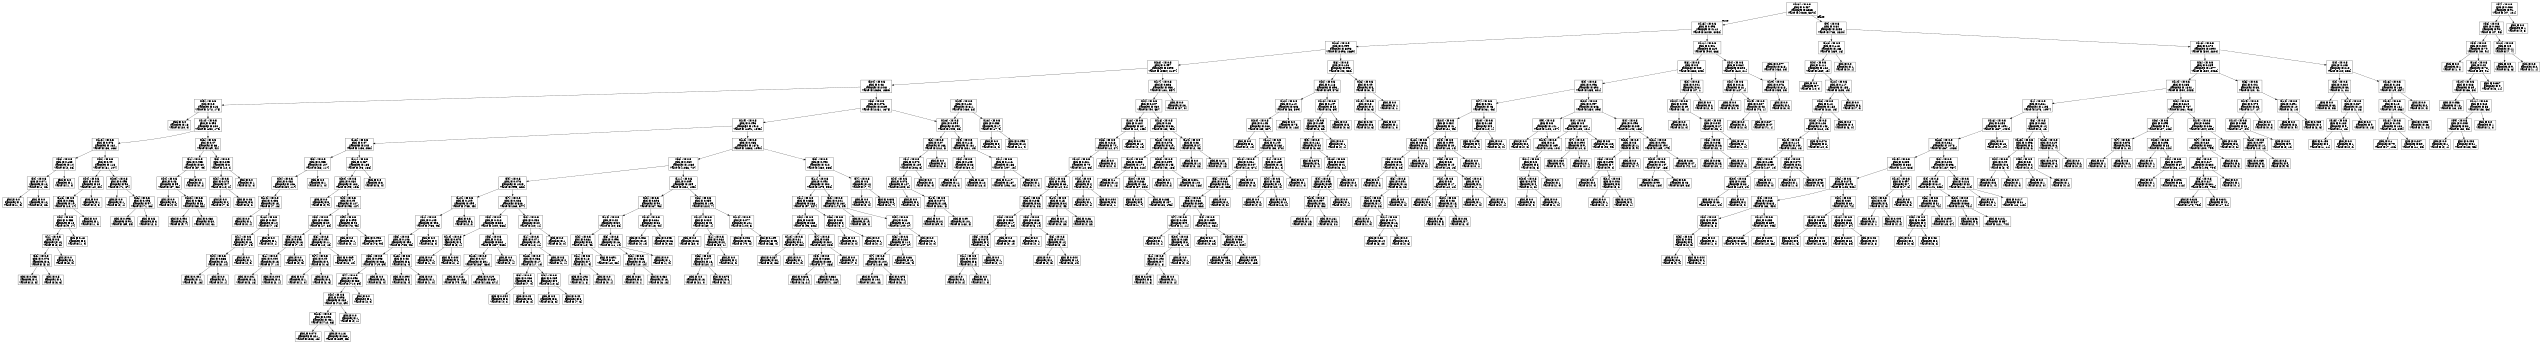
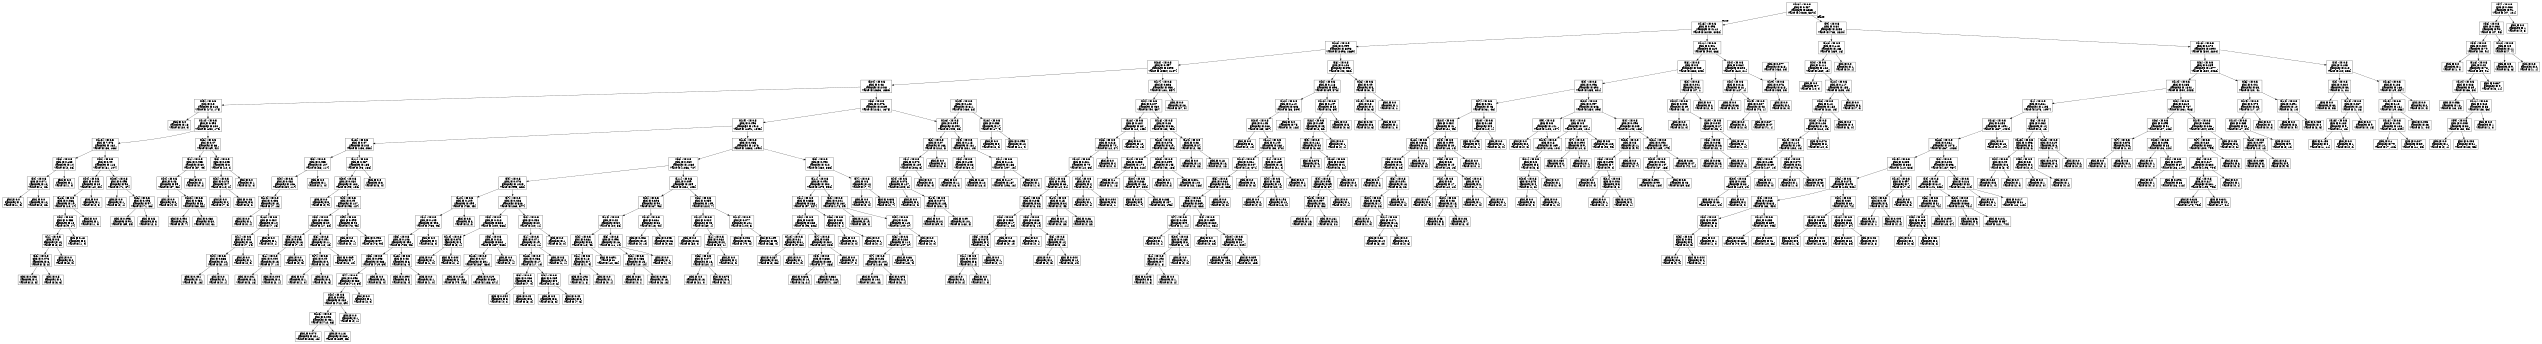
node "X[13] <= 0.5 gini = 0.473 samples = 132 value = [83, 133]": label "X[13] <= 0.5 gini = 0.473 samples = 132 value = [83, 133]" -> "X[13] <= 0.5 gini = 7.473 samples = 132 value = [83, 133]"
